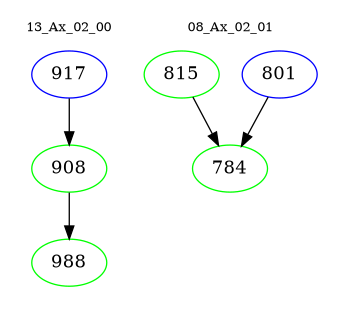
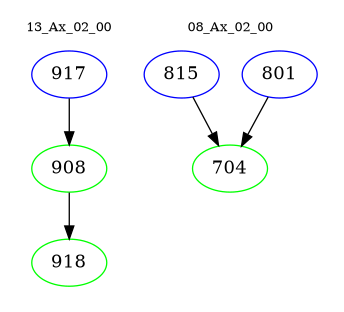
cluster "08_Ax_02_01": label "08_Ax_02_01" -> "08_Ax_02_00"
node "815": color green -> blue
node "784": label "784" -> "704"
node "988": label "988" -> "918"
